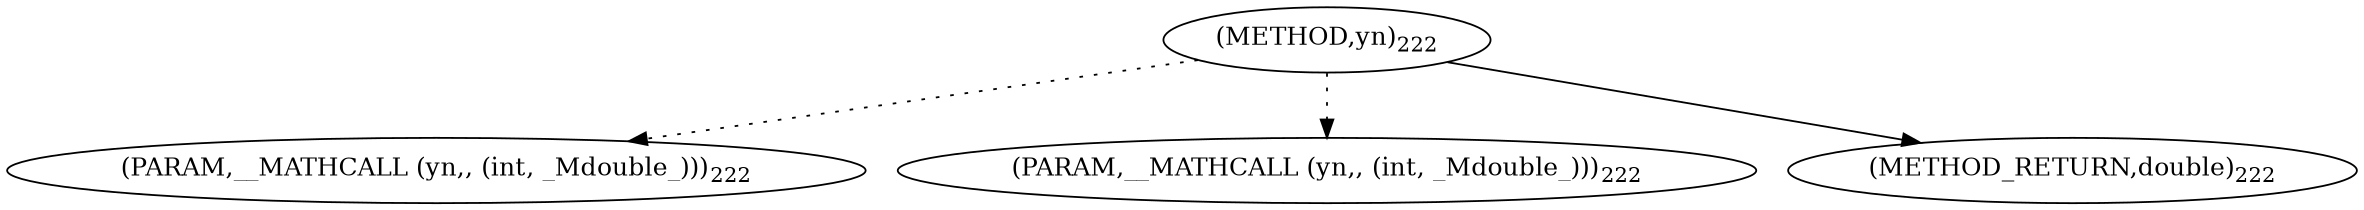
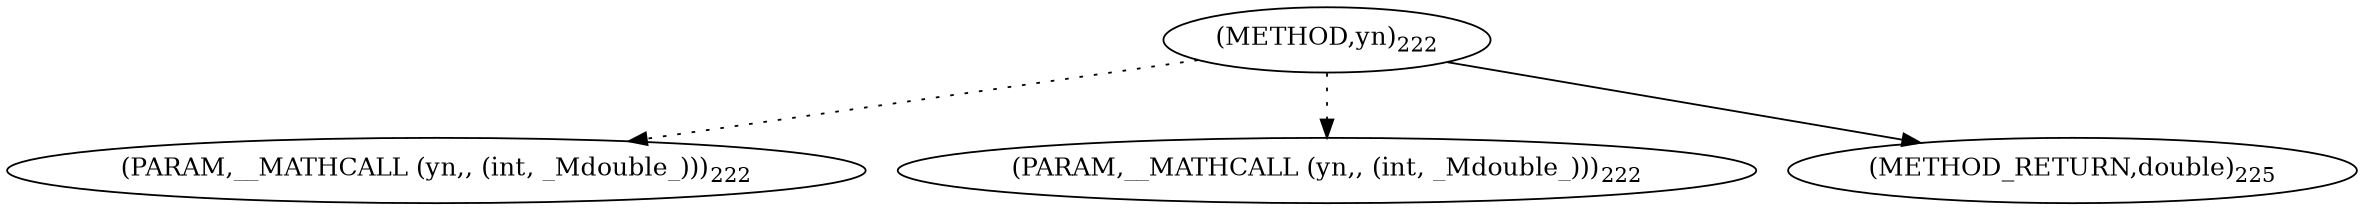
node "(METHOD_RETURN,double)": text "222" -> "225"
